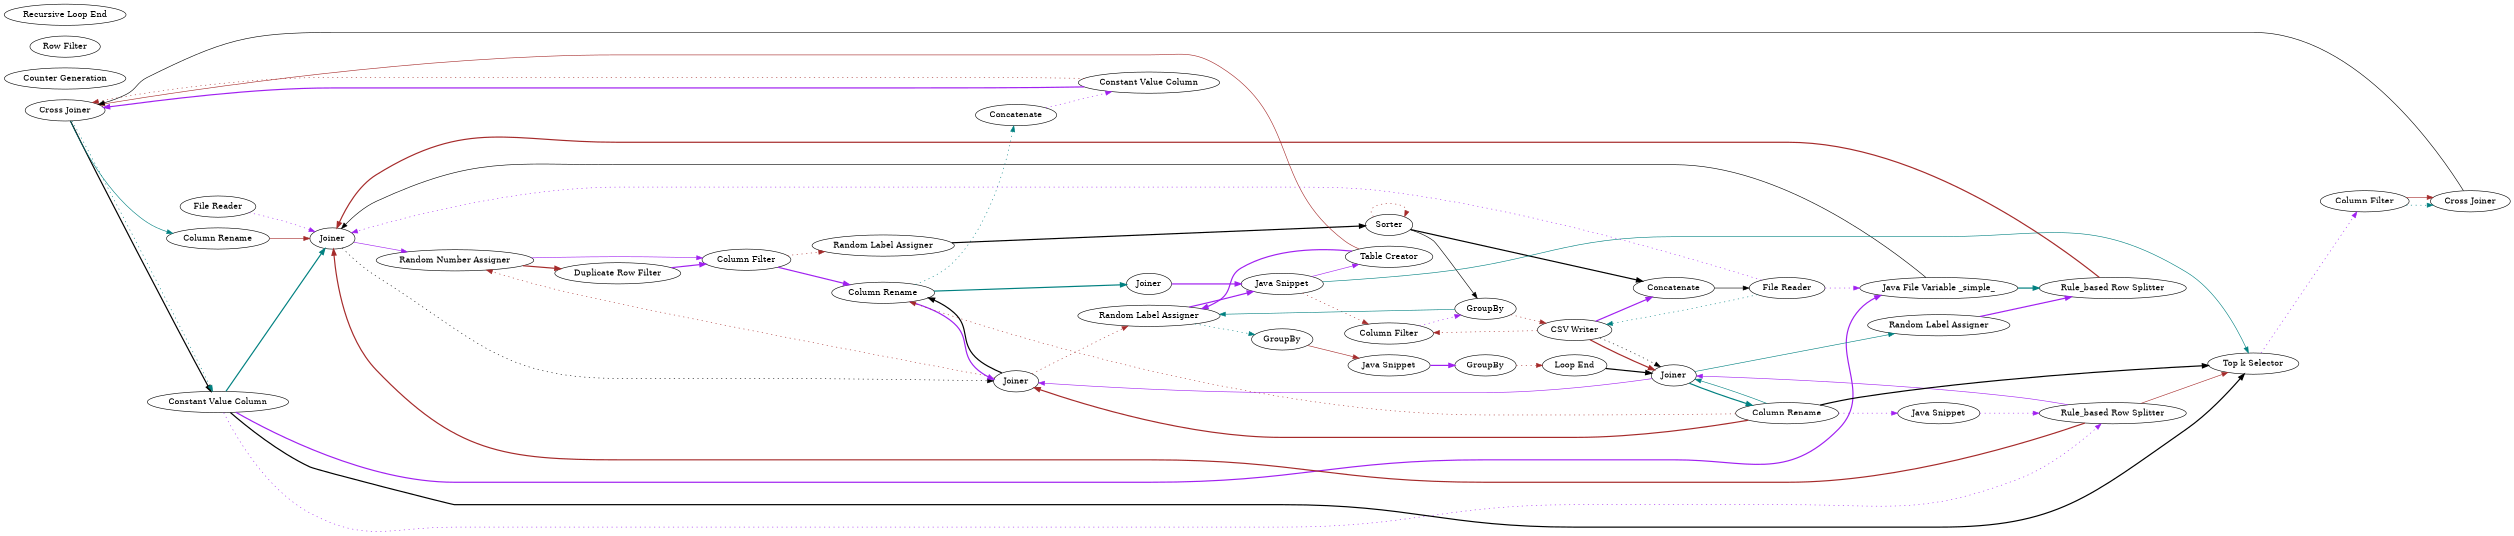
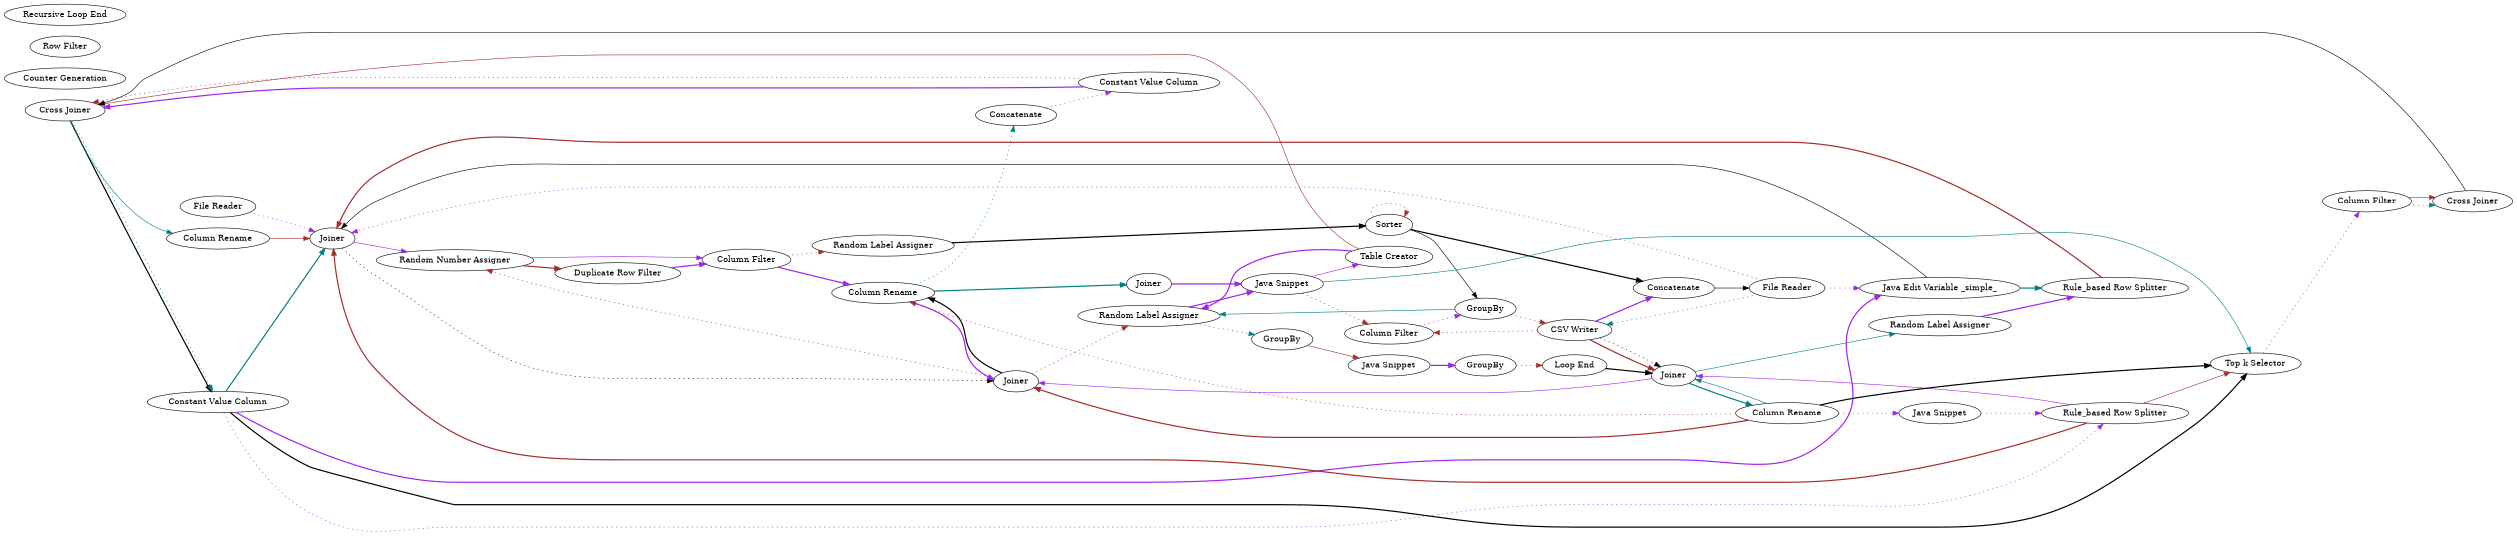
node "Java File Variable _simple_": label "Java File Variable _simple_" -> "Java Edit Variable _simple_"
